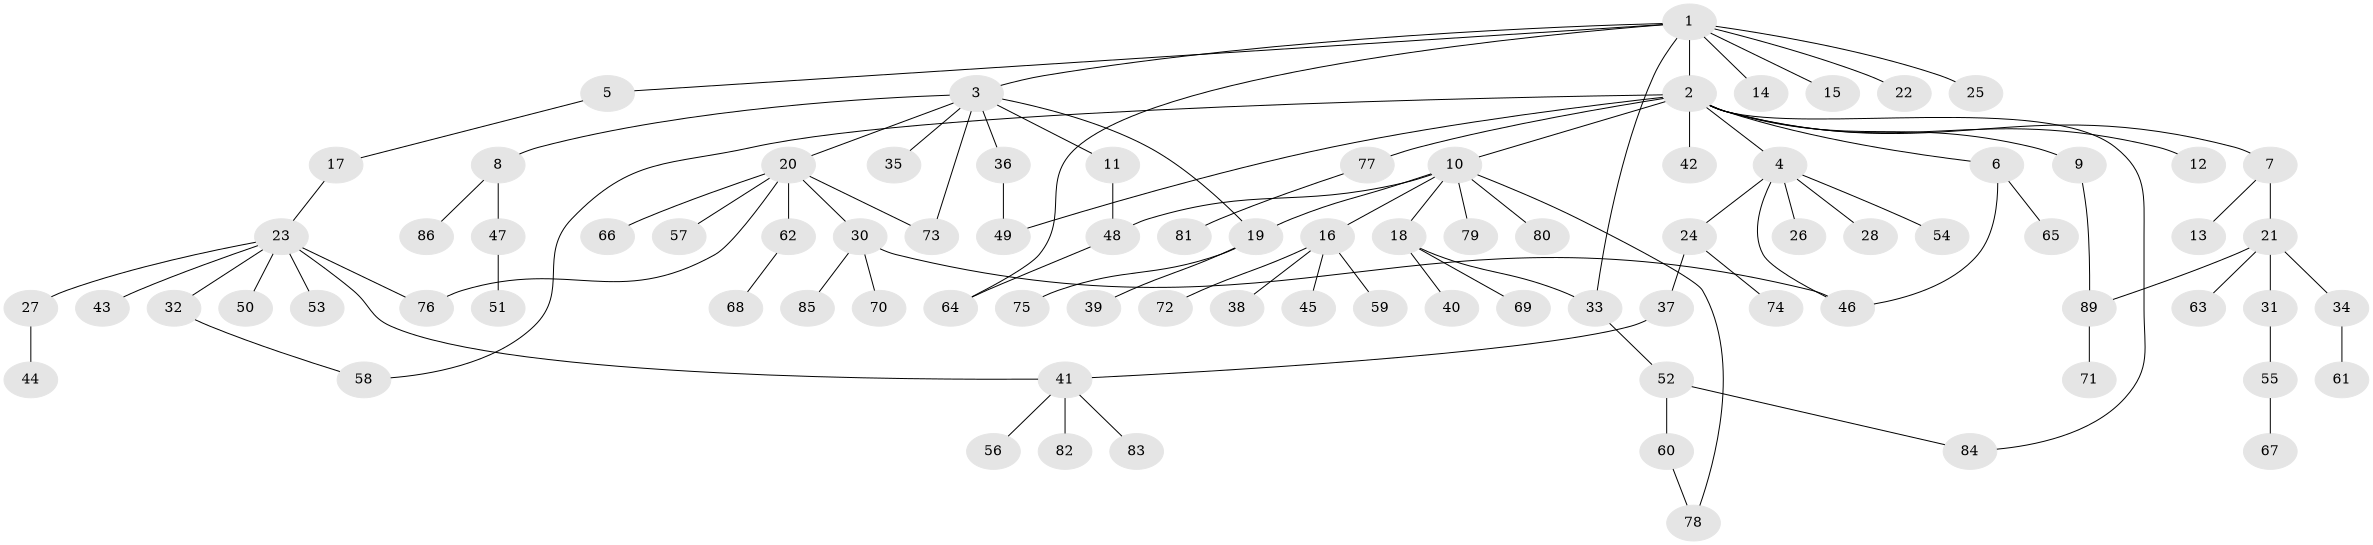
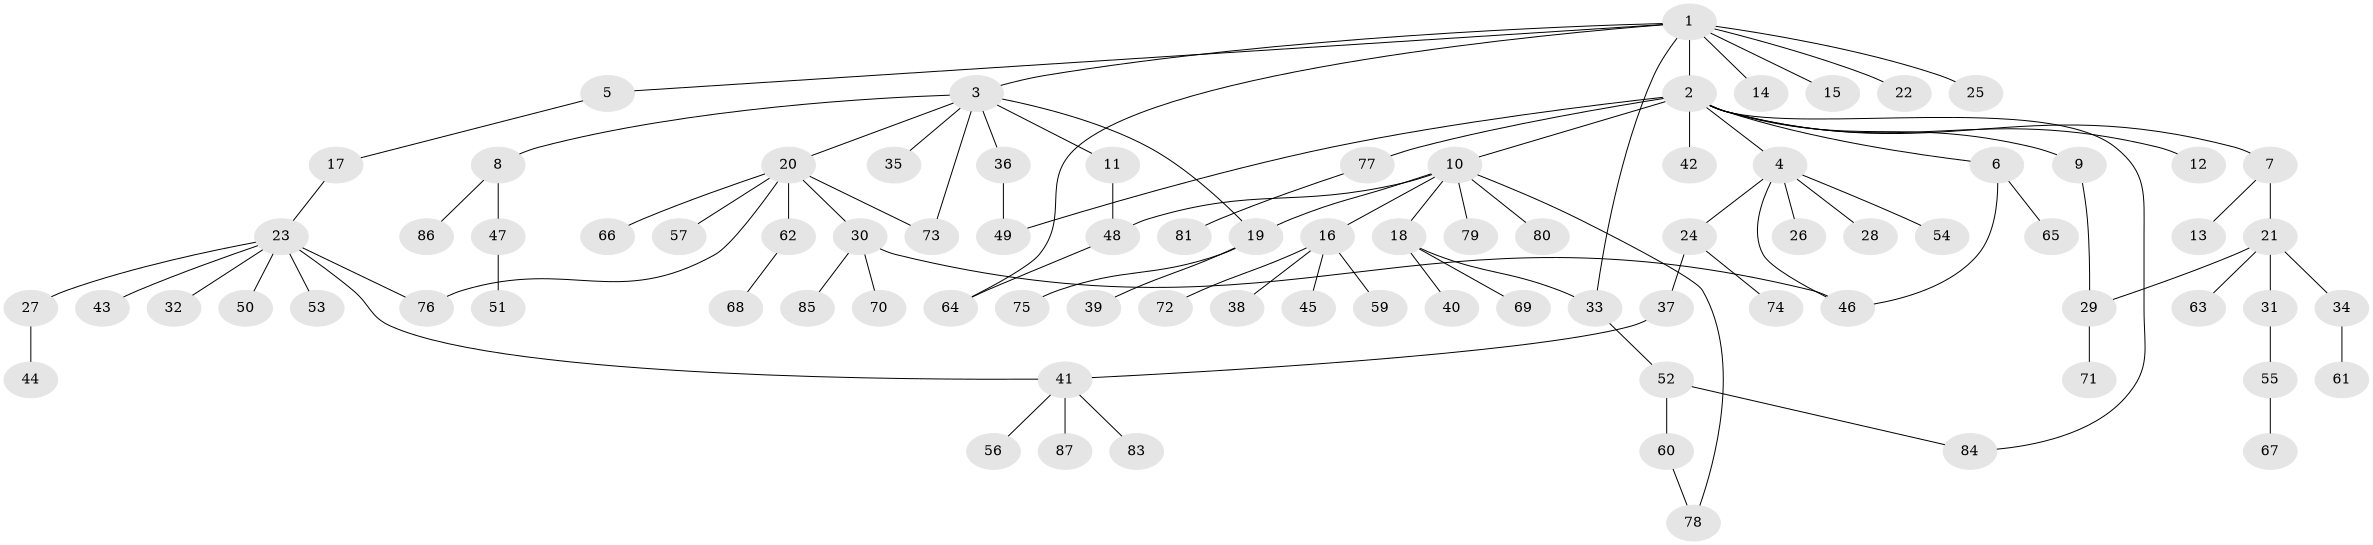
node "89": label "89" -> "29"
node "58": removed
node "82": label "82" -> "87"
